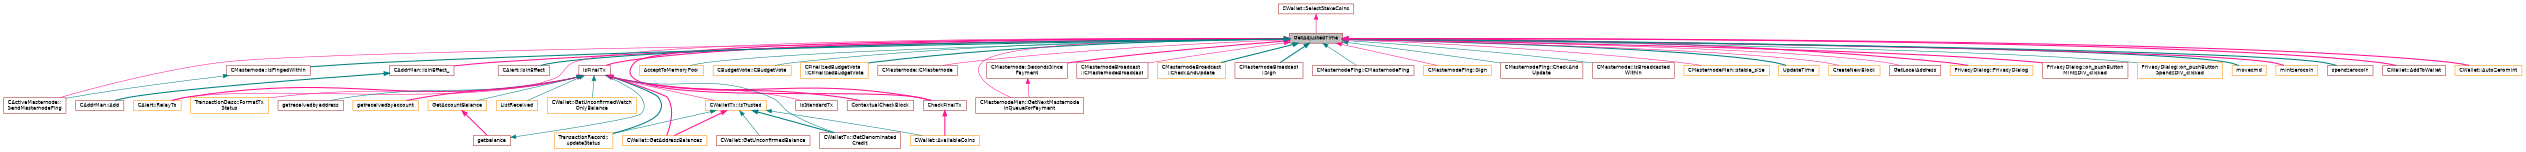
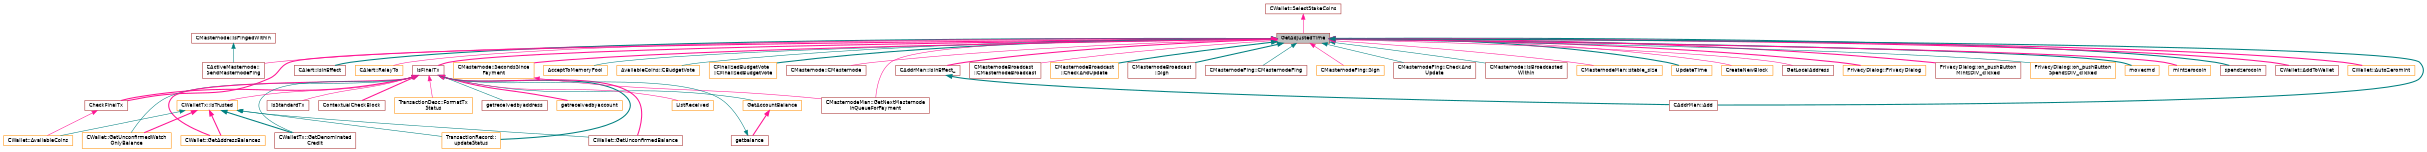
edge "CMasternode::IsPingedWithin" -> "GetAdjustedTime": now "CAddrMan::Add" -> "GetAdjustedTime"
node "CBudgetVote::CBudgetVote": label "CBudgetVote::CBudgetVote" -> "AvailableCoins::CBudgetVote"
node "CMasternode::SecondsSince Payment": color brown -> darkorange
edge "CAlert::RelayTo" -> "IsFinalTx": now "CWallet::GetUnconfirmedBalance" -> "IsFinalTx"
edge "ListReceived" -> "IsFinalTx": color teal -> deeppink
edge "CWallet::GetUnconfirmedWatch OnlyBalance" -> "CWalletTx::IsTrusted": added
edge "CWallet::AvailableCoins" -> "CheckFinalTx": style bold -> solid
